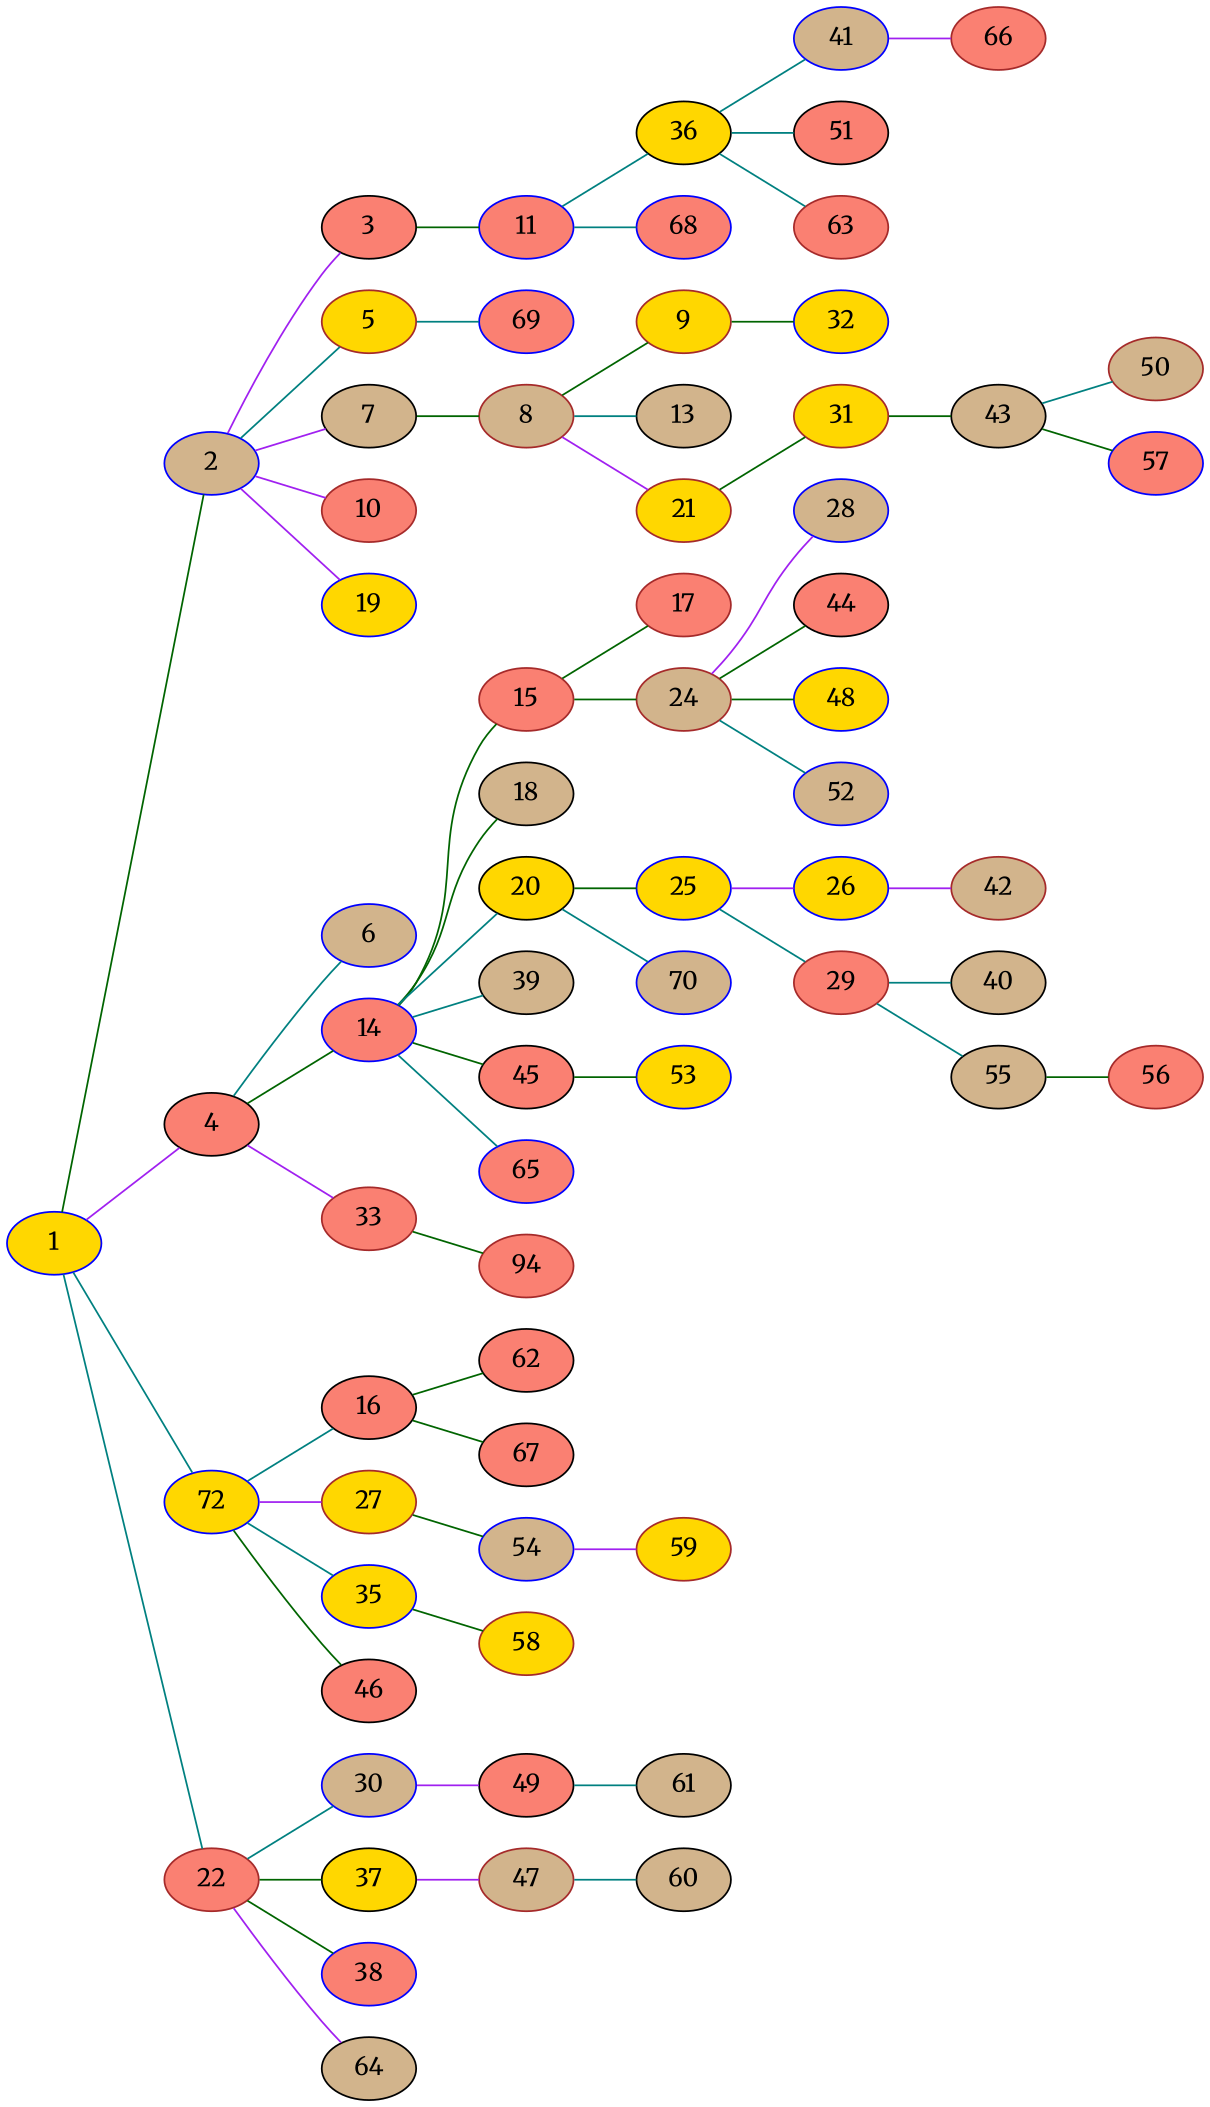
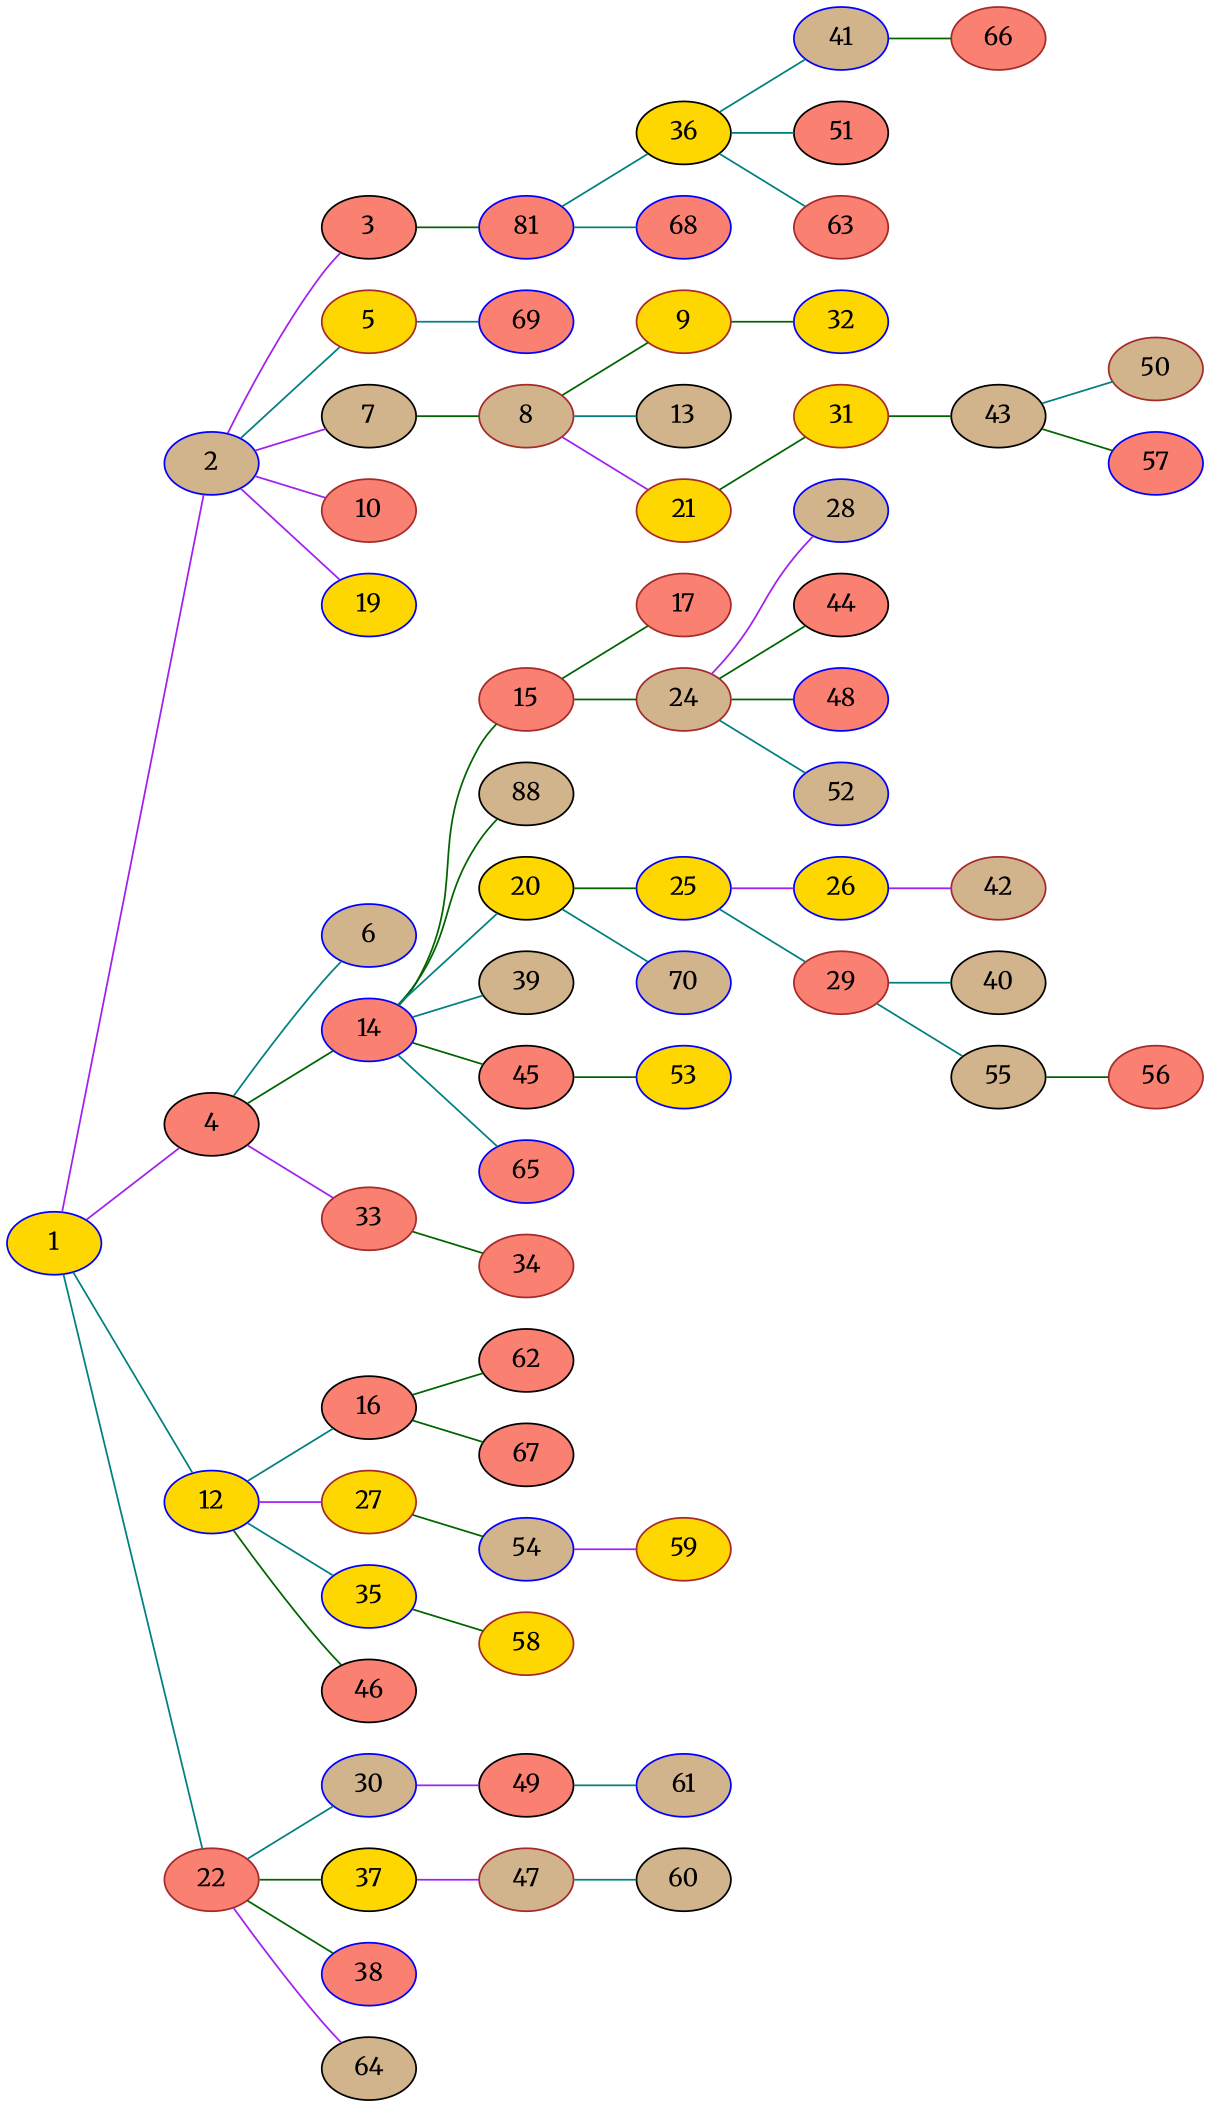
edge "41" -- "66": color purple -> darkgreen
node "11": label "11" -> "81"
node "48": fillcolor gold -> salmon
node "18": label "18" -> "88"
edge "2" -- "1": color darkgreen -> purple
node "94": label "94" -> "34"
node "72": label "72" -> "12"
node "61": color black -> blue
